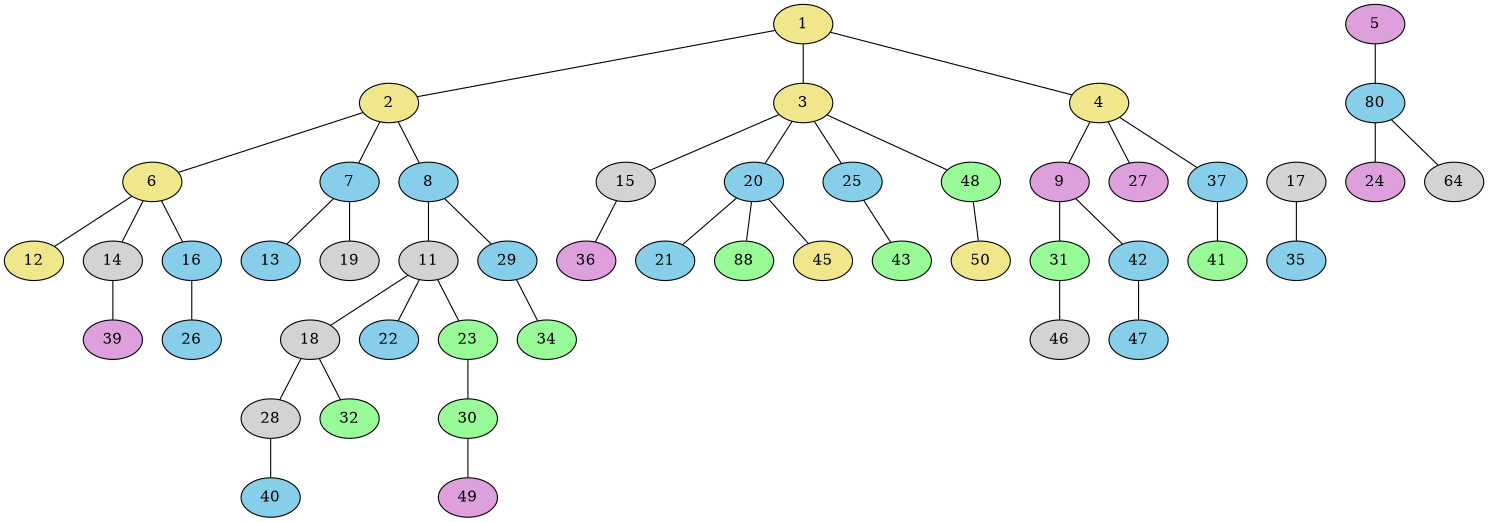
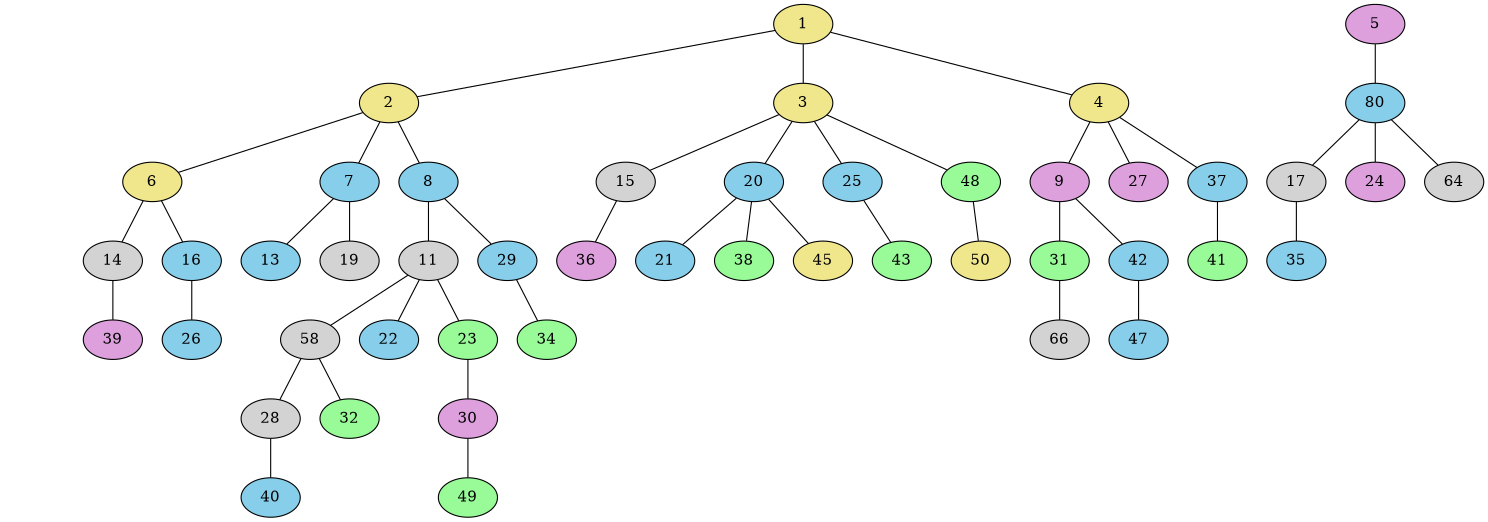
edge "80" -- "17": added
node "12": removed
node "88": label "88" -> "38"
node "18": label "18" -> "58"
node "46": label "46" -> "66"
node "30": fillcolor palegreen -> plum
node "49": fillcolor plum -> palegreen
